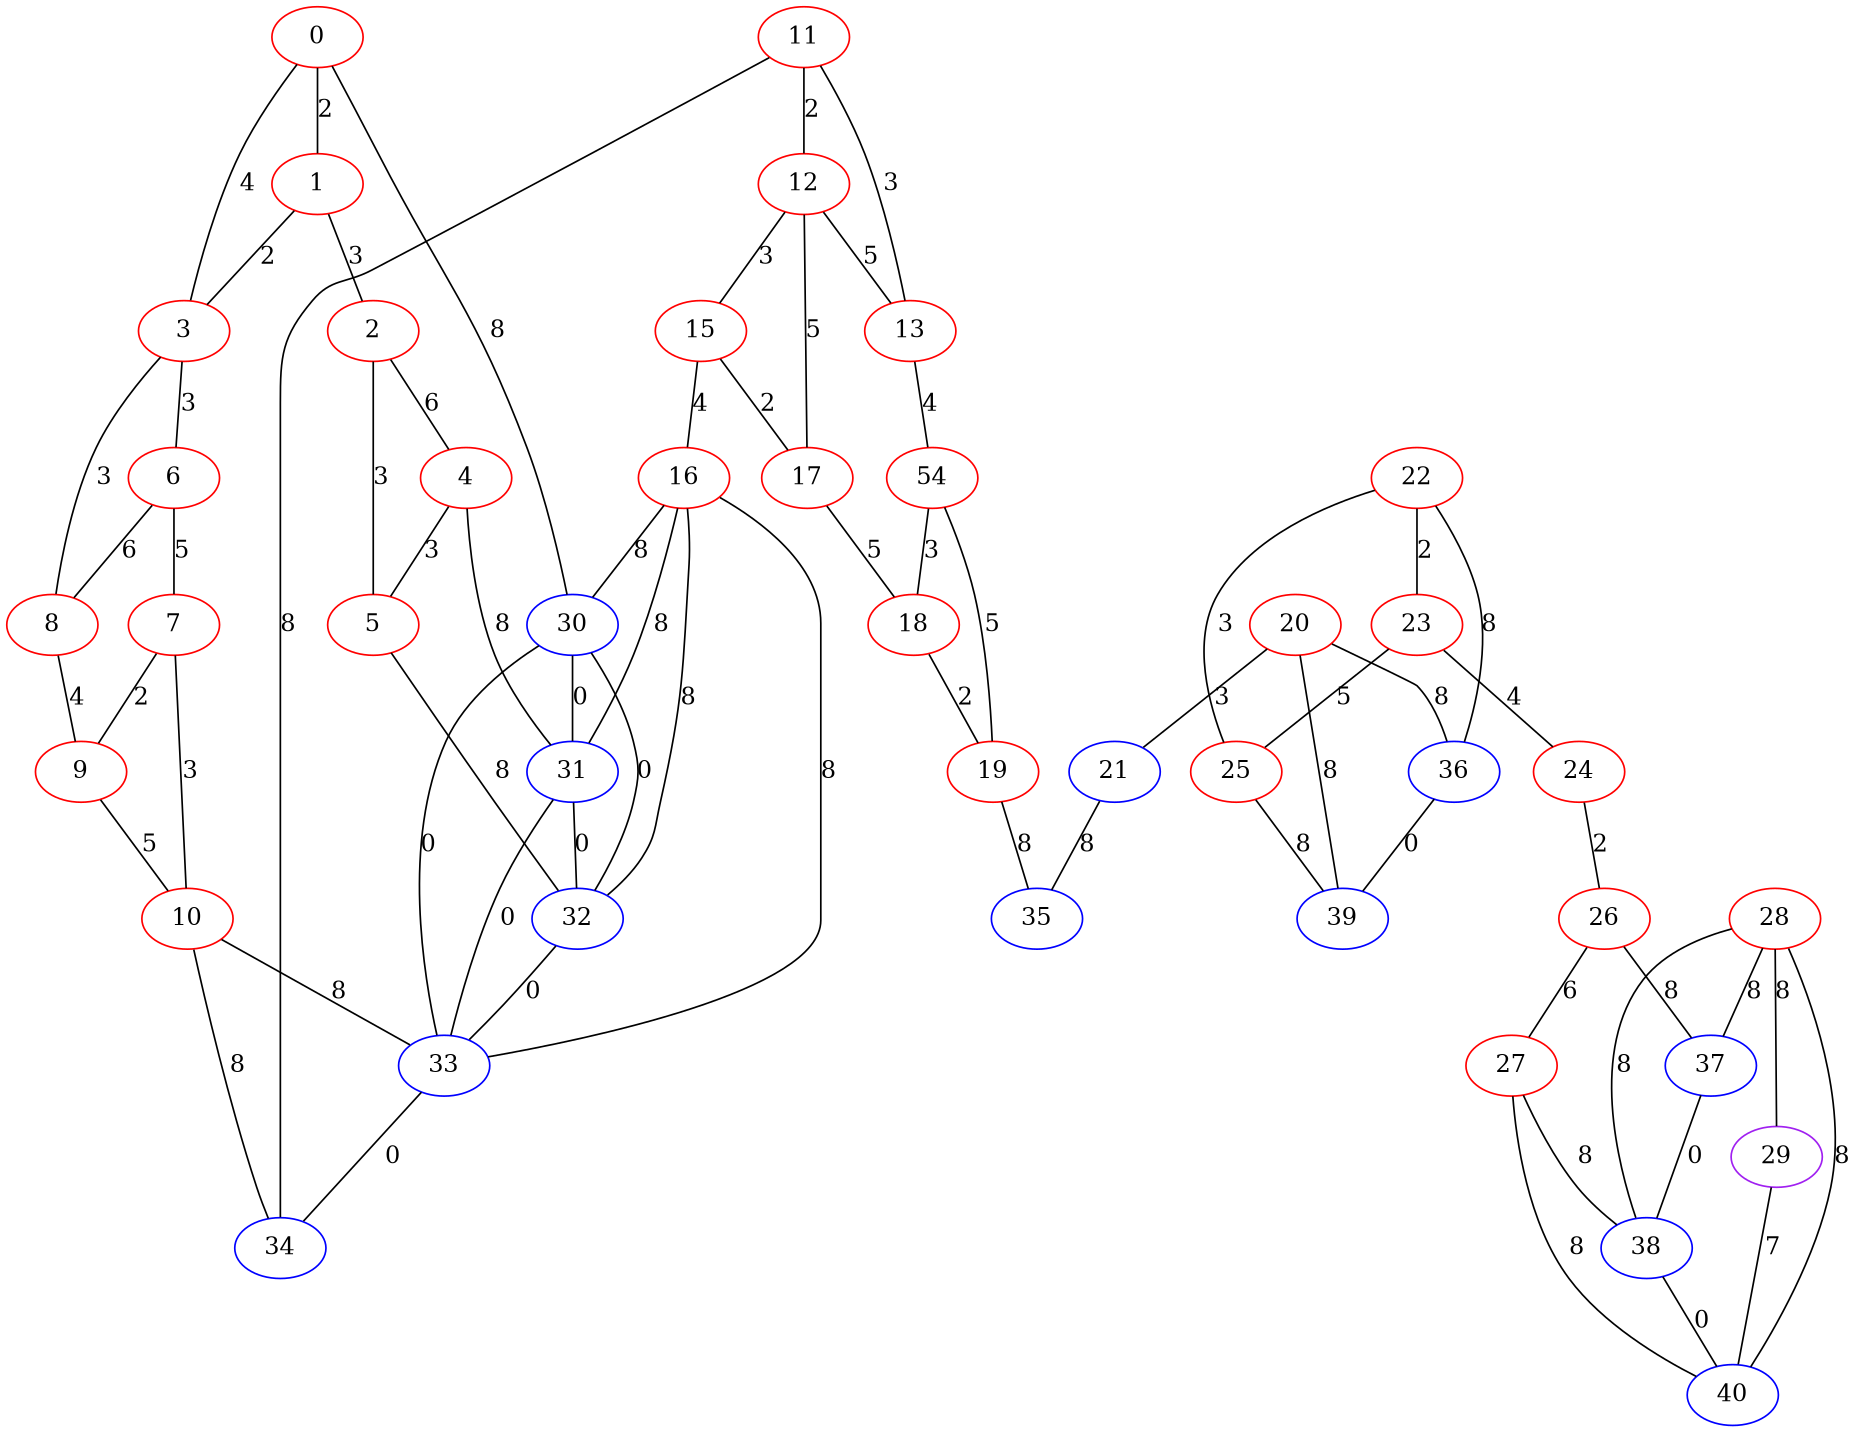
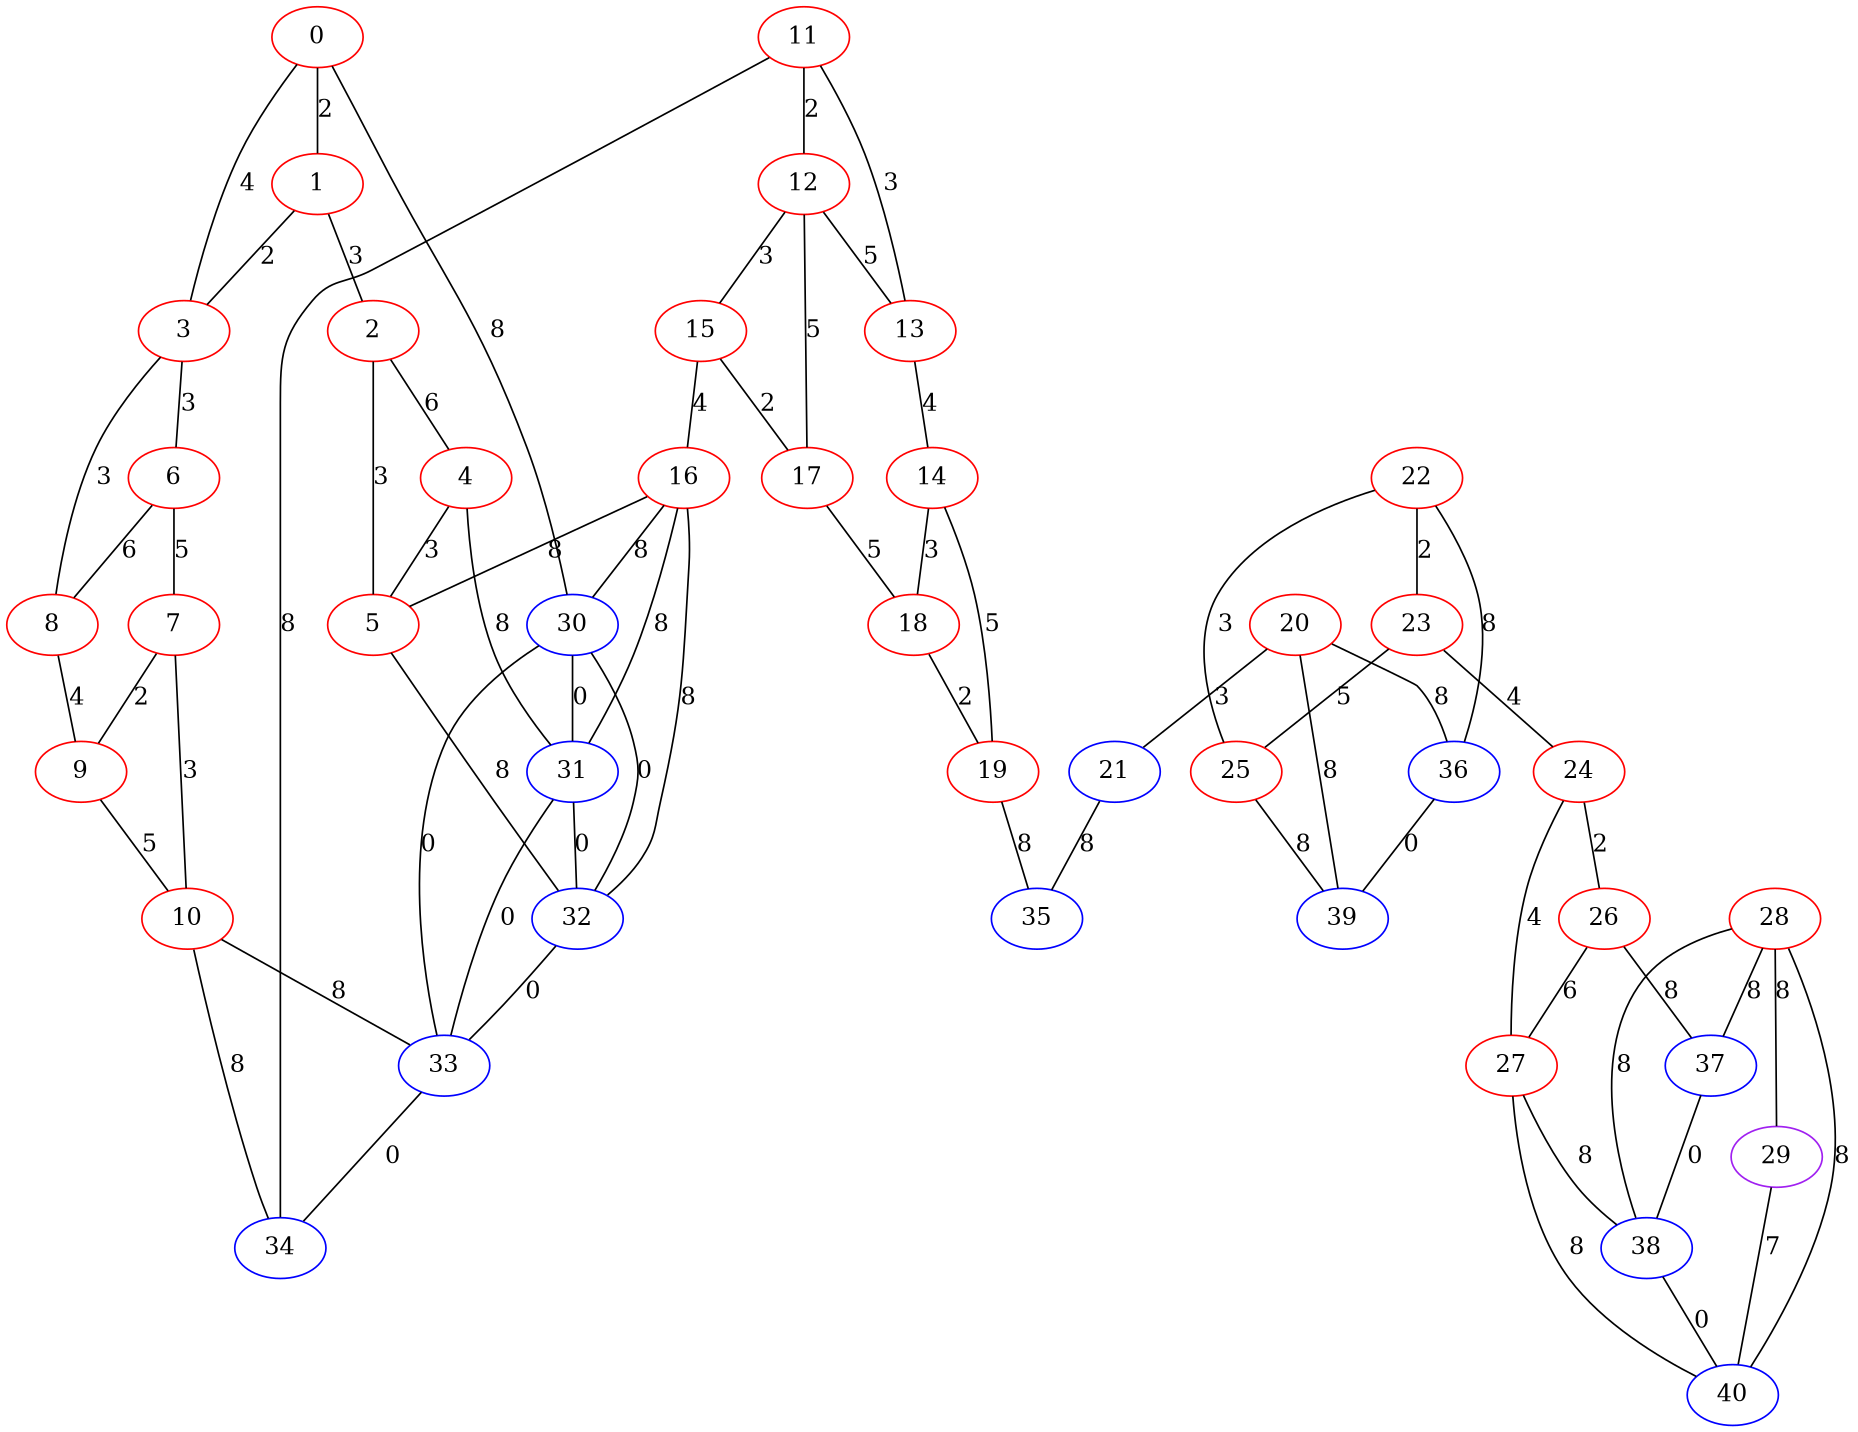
node "54": label "54" -> "14"
edge "16" -- "33": now "16" -- "5"
edge "24" -- "27": added, label "4"
